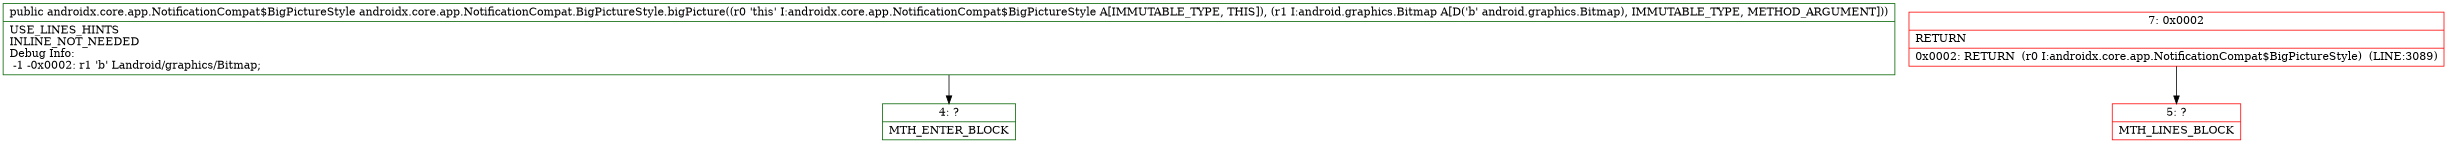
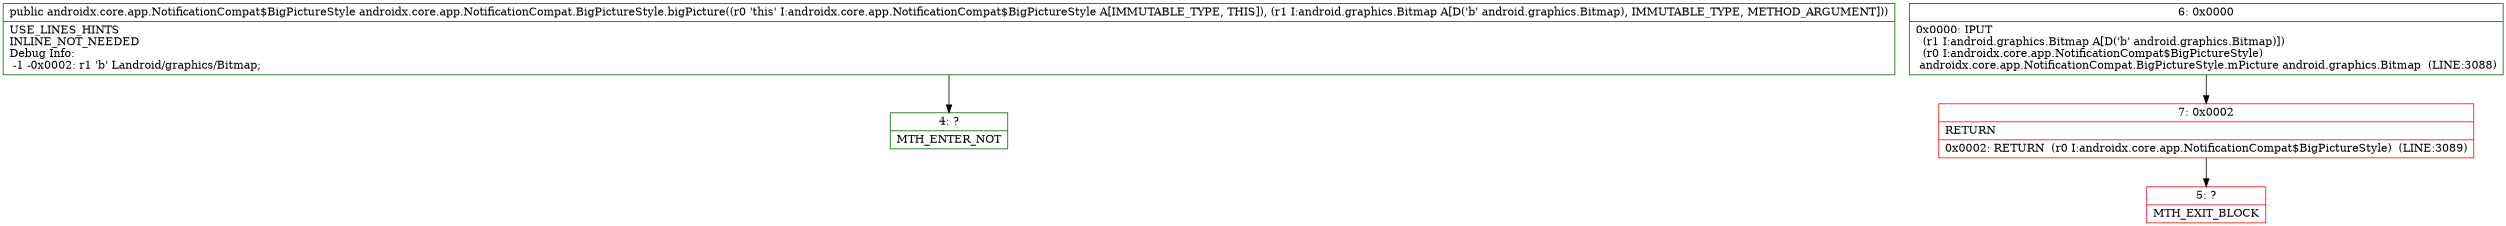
node "6: 0x0000": added
node "4: ?": text "MTH_ENTER_BLOCK" -> "MTH_ENTER_NOT"
node "5: ?": text "MTH_LINES_BLOCK" -> "MTH_EXIT_BLOCK"
